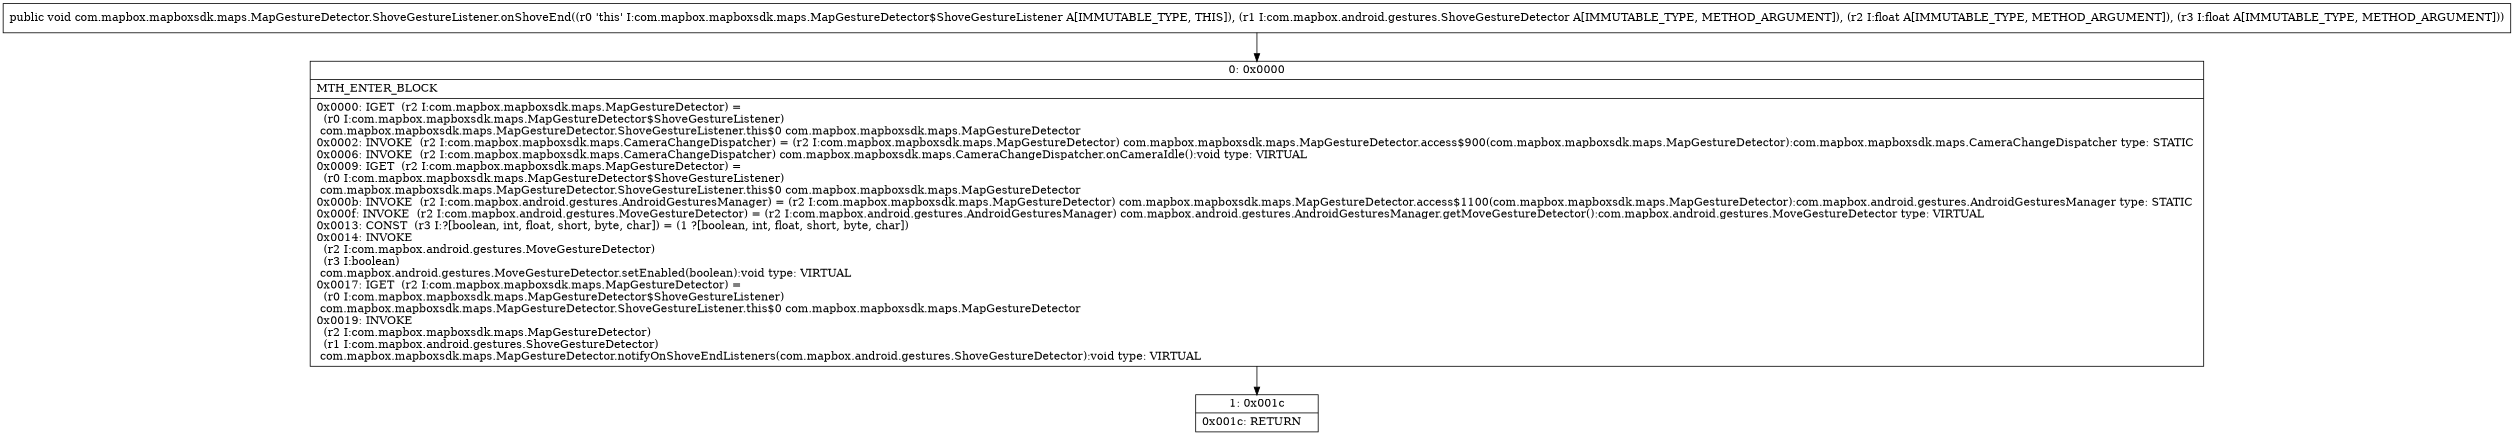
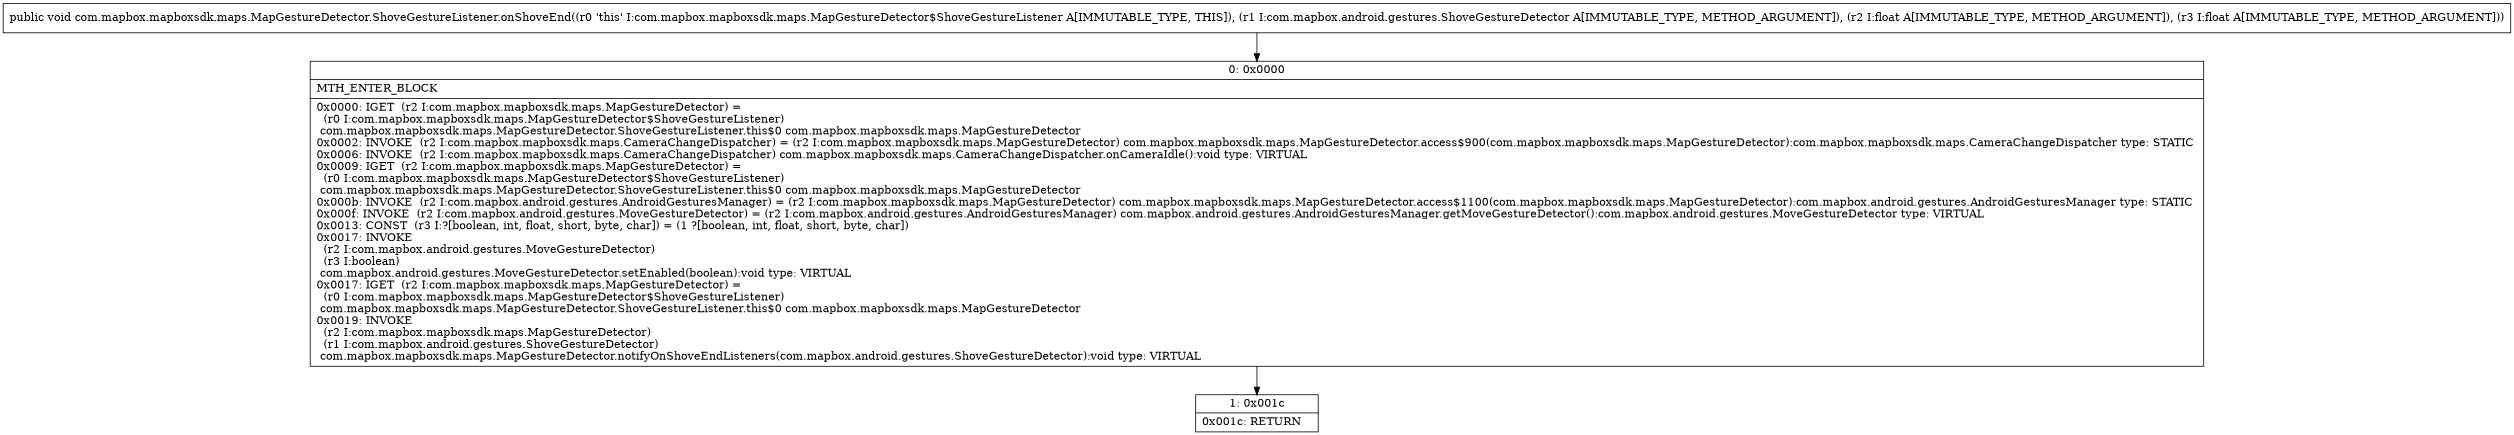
node "0: 0x0000": text "0x0014: INVOKE" -> "0x0017: INVOKE"
